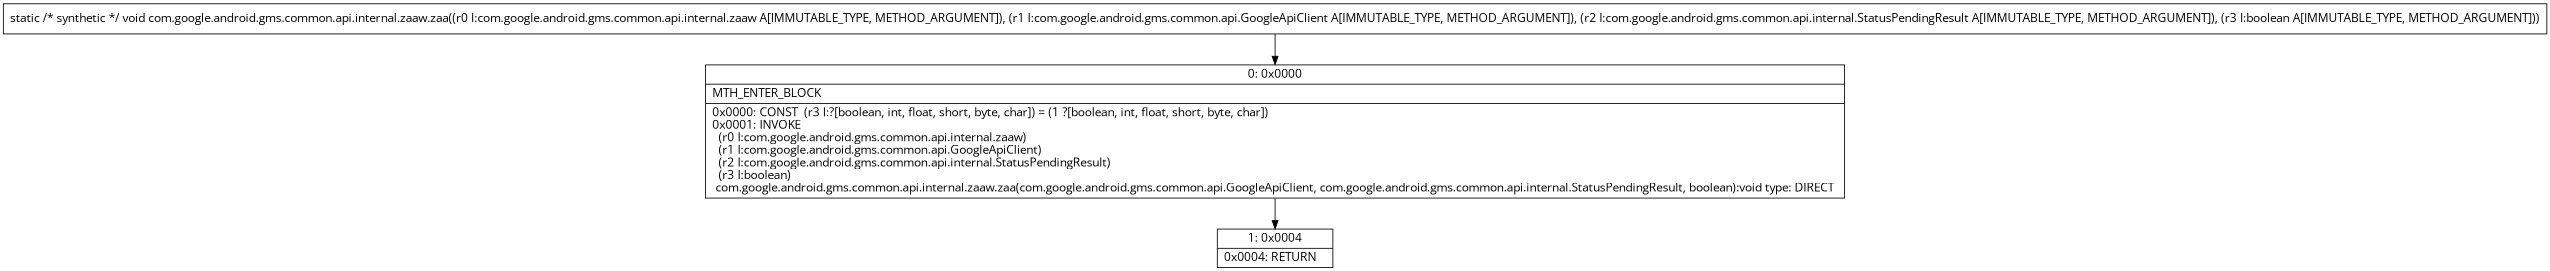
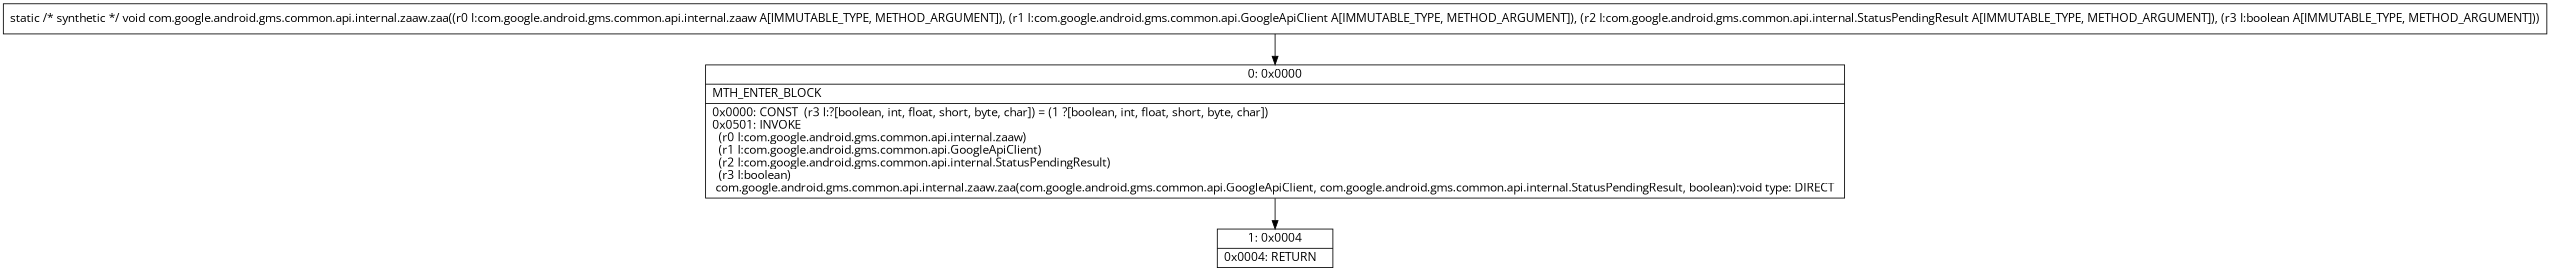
node "0: 0x0000": text "0x0001: INVOKE" -> "0x0501: INVOKE"
